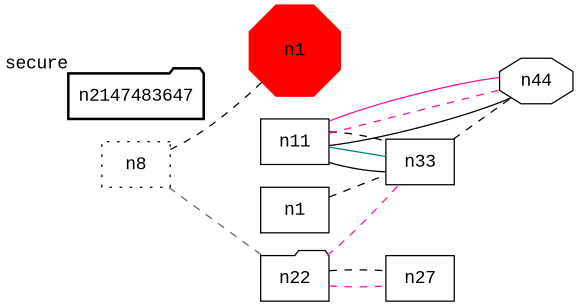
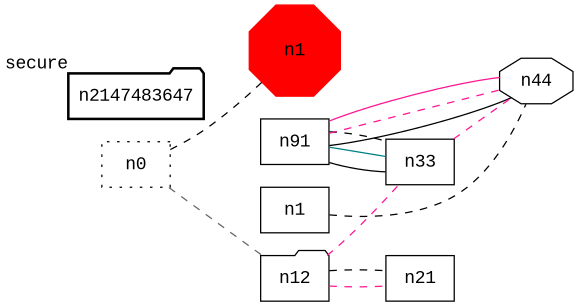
edge "n44" -- "n33": color black -> deeppink
node "n11": label "n11" -> "n91"
node "n8": label "n8" -> "n0"
edge "n33" -- "n1󠁓": now "n44" -- "n1󠁓"
node "n22": label "n22" -> "n12"
node "n27": label "n27" -> "n21"
